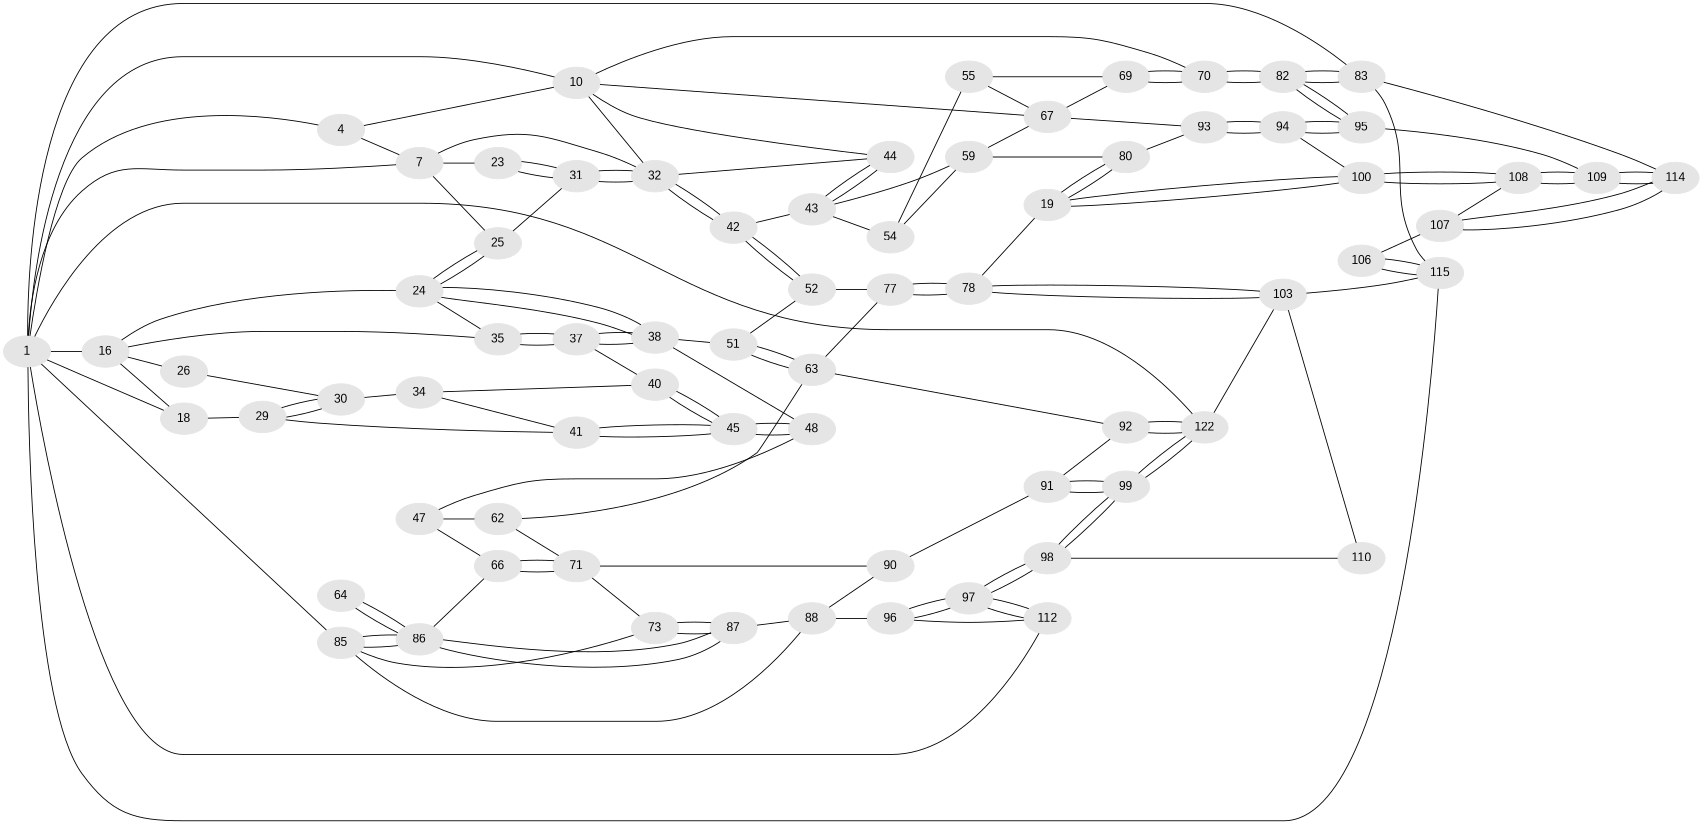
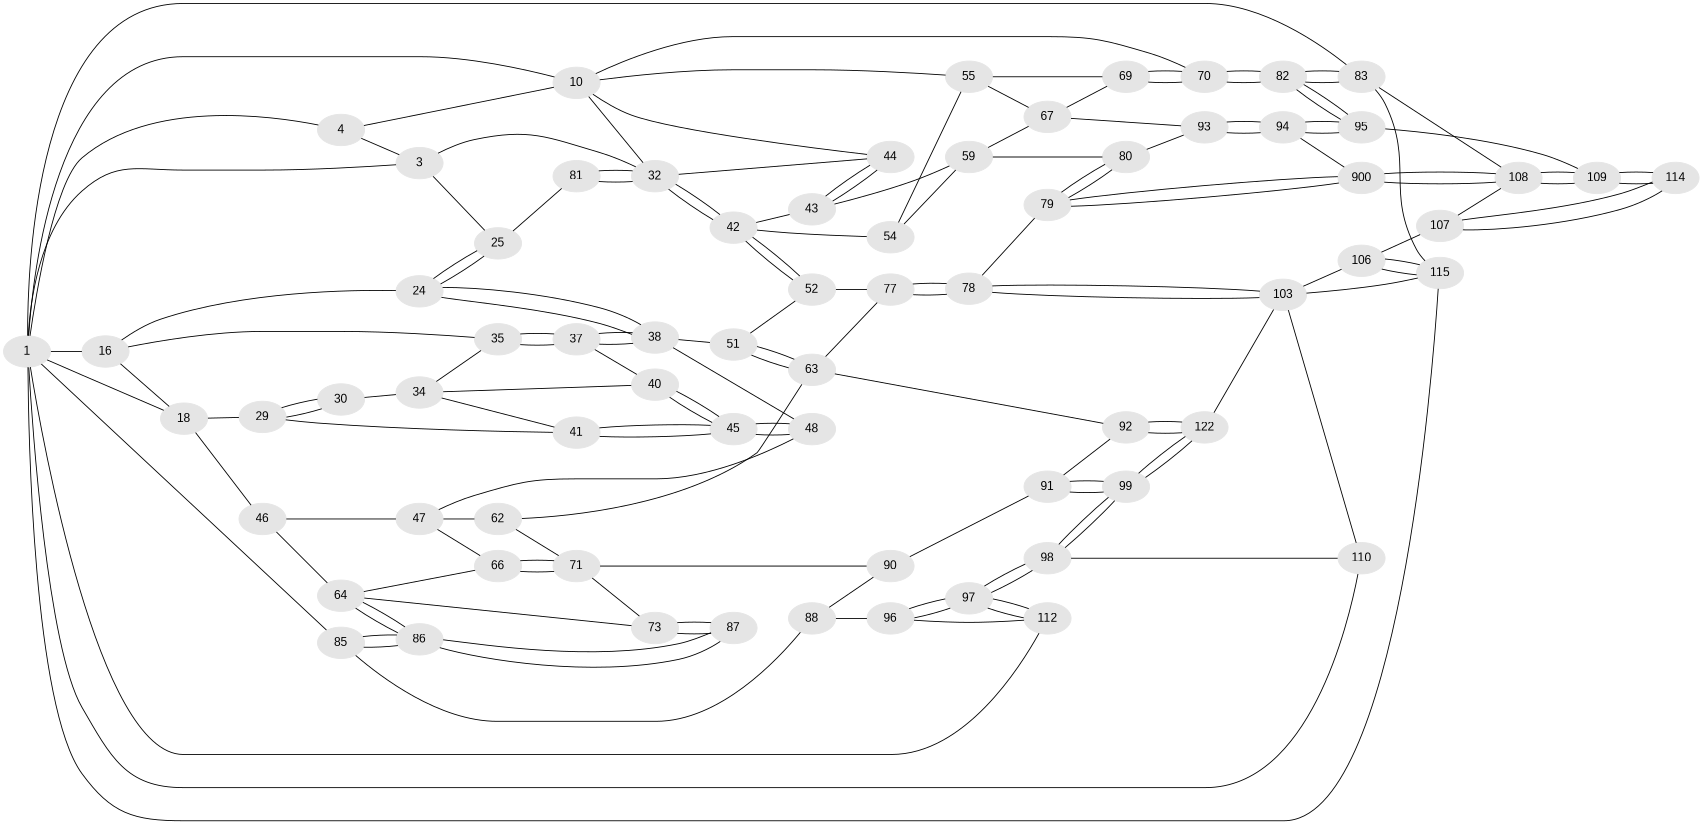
edge "10" -- "67": now "10" -- "55"
edge "83" -- "114": now "83" -- "108"
node "7": label "7" -> "3"
node "23": removed
node "31": label "31" -> "81"
node "100": label "100" -> "900"
node "19": label "19" -> "79"
edge "43" -- "54": now "42" -- "54"
edge "1" -- "122": now "1" -- "110"
edge "106" -- "103": added
edge "24" -- "35": now "34" -- "35"
node "26": removed
node "46": added
edge "66" -- "86": now "66" -- "64"
edge "88" -- "87": removed
edge "73" -- "85": now "73" -- "64"
